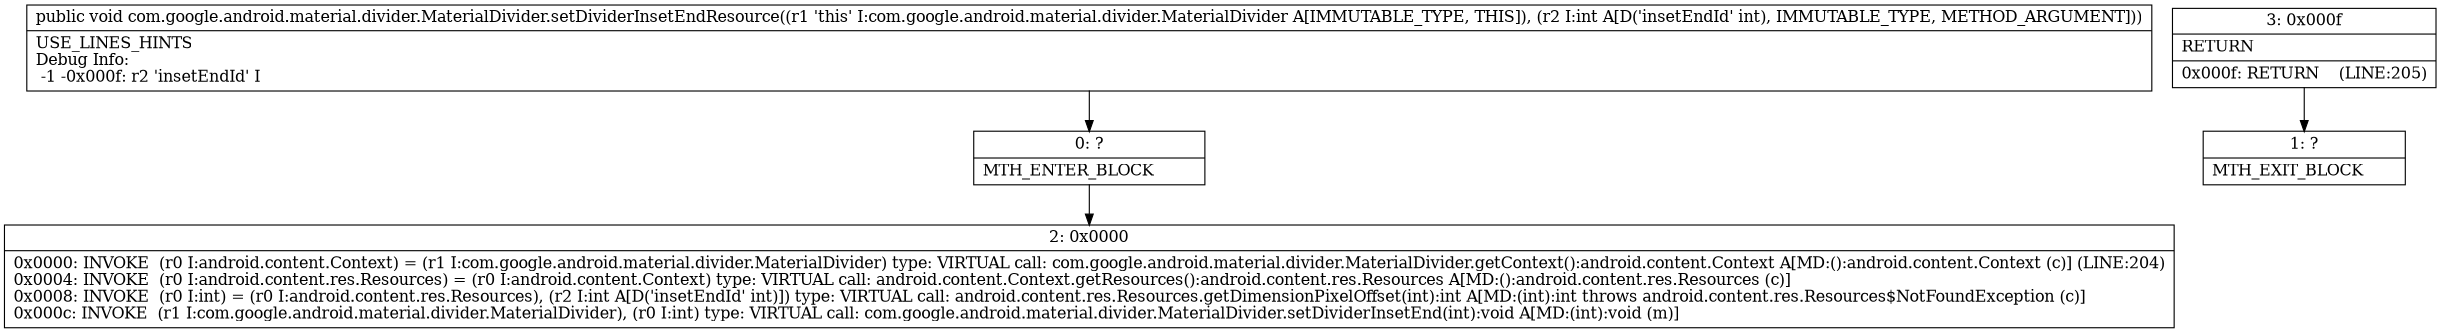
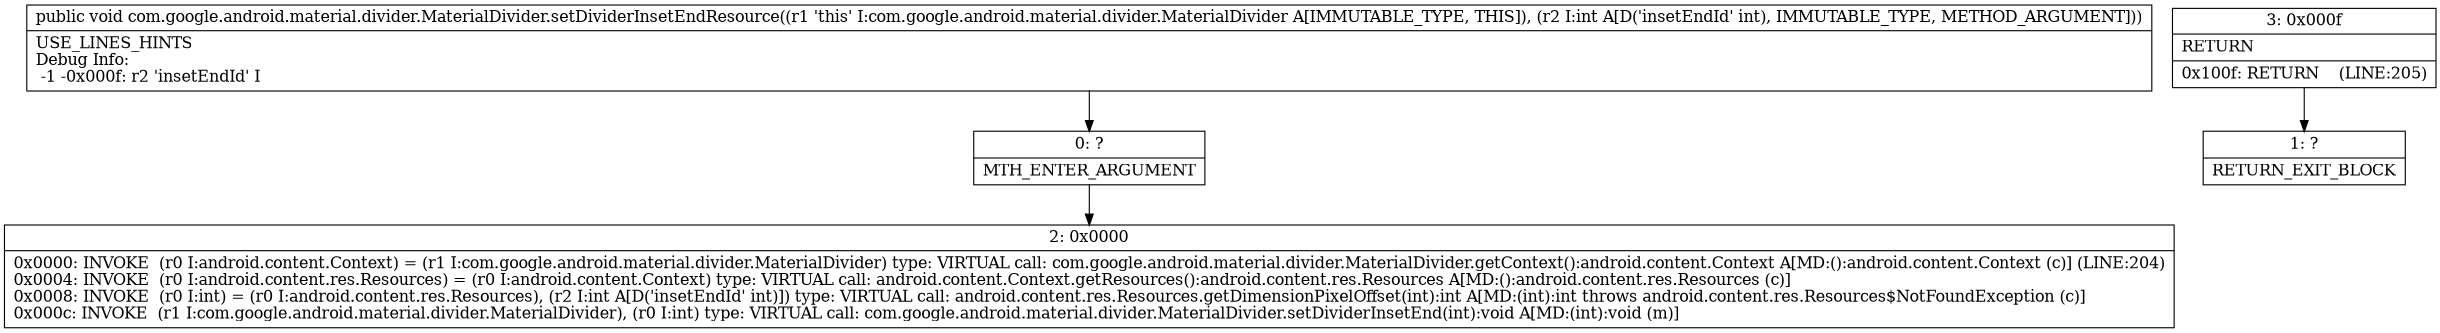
node "3: 0x000f": text "0x000f: RETURN    (LINE:205)" -> "0x100f: RETURN    (LINE:205)"
node "0: ?": text "MTH_ENTER_BLOCK" -> "MTH_ENTER_ARGUMENT"
node "1: ?": text "MTH_EXIT_BLOCK" -> "RETURN_EXIT_BLOCK"
